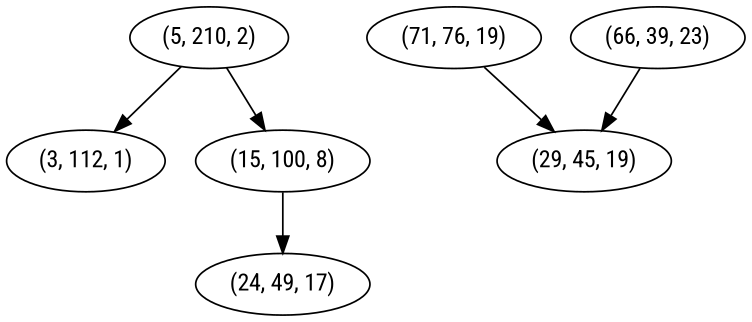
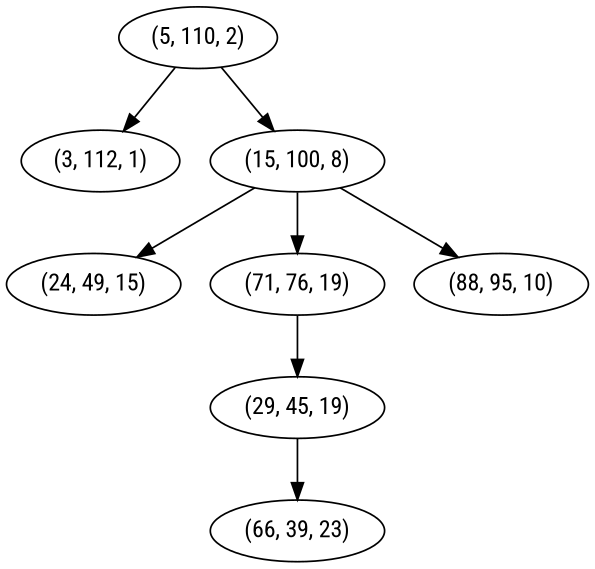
node "(5, 210, 2)": label "(5, 210, 2)" -> "(5, 110, 2)"
edge "(66, 39, 23)" -> "(29, 45, 19)": reversed
edge "(15, 100, 8)" -> "(71, 76, 19)": added
node "(24, 49, 17)": label "(24, 49, 17)" -> "(24, 49, 15)"
node "(88, 95, 10)": added
